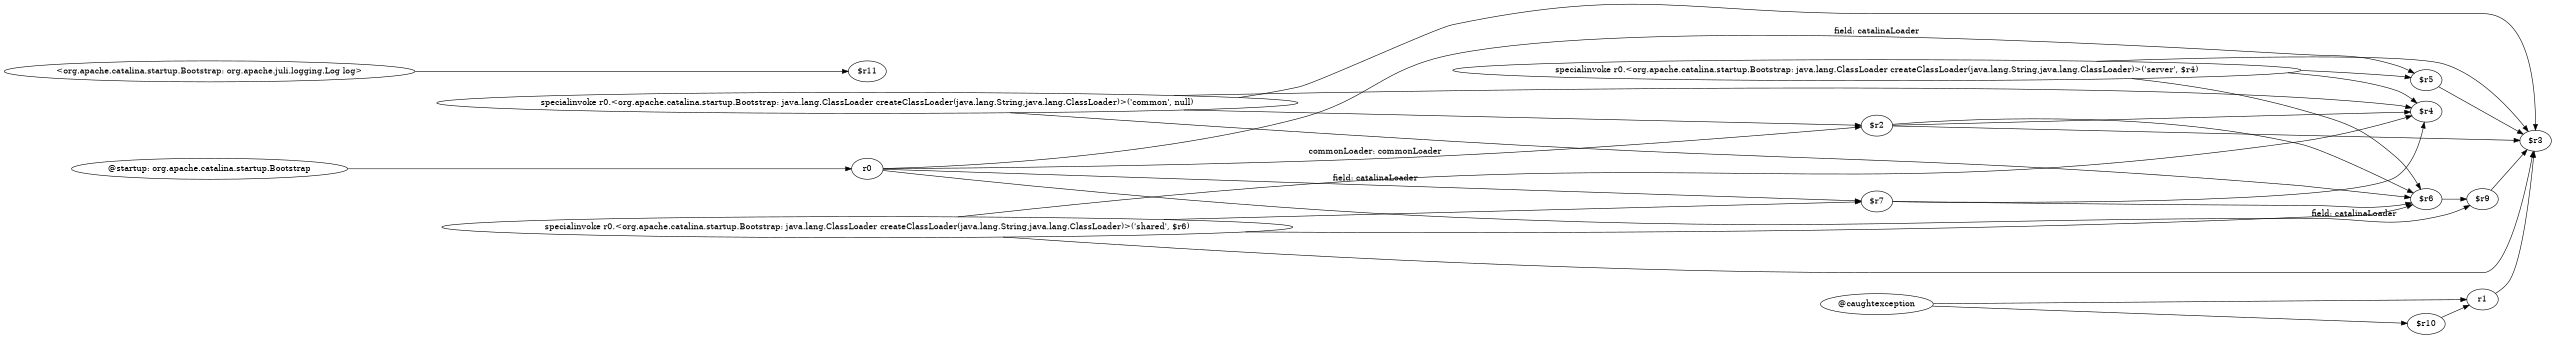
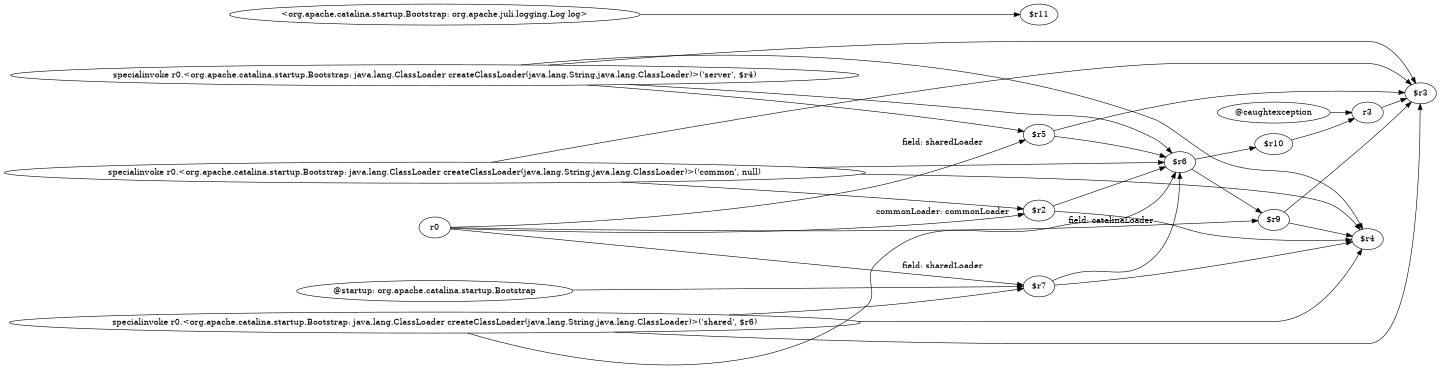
edge "r0" -> "$r5": label "field: catalinaLoader" -> "field: sharedLoader"
edge "$r2" -> "$r3": removed
edge "$r5" -> "$r6": added
edge "@startup: org.apache.catalina.startup.Bootstrap" -> "r0": now "@startup: org.apache.catalina.startup.Bootstrap" -> "$r7"
edge "r0" -> "$r7": label "field: catalinaLoader" -> "field: sharedLoader"
edge "$r9" -> "$r4": added
node "r1": label "r1" -> "r3"
edge "@caughtexception" -> "$r10": now "$r6" -> "$r10"
